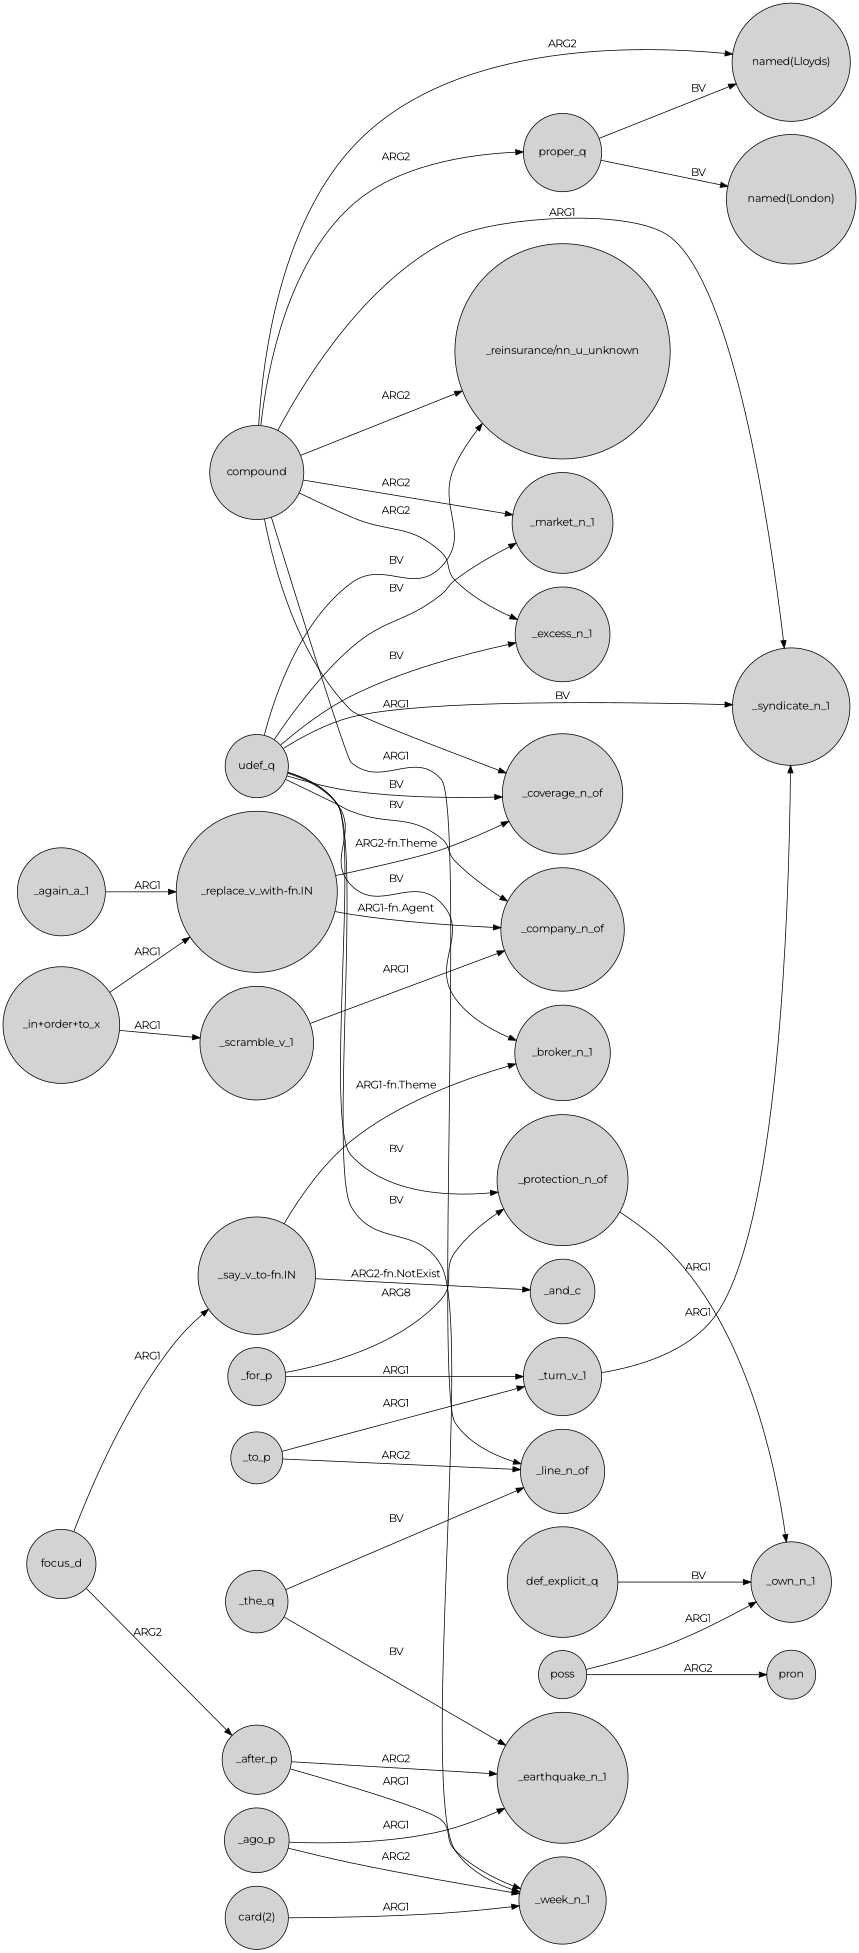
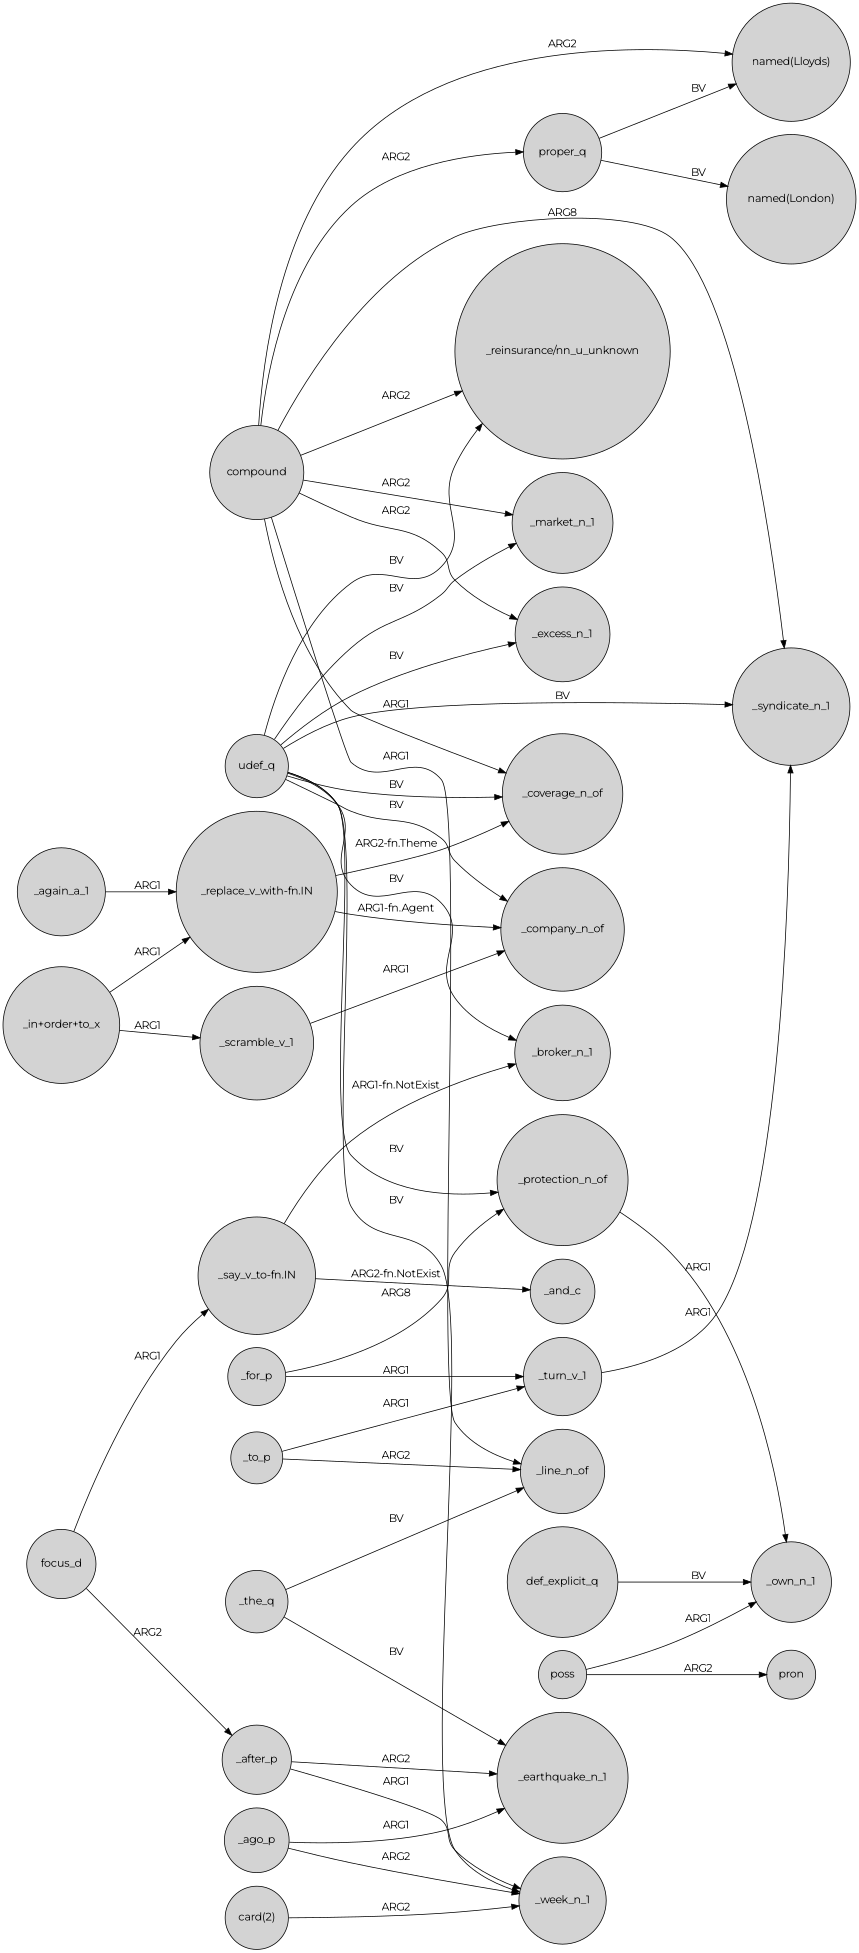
edge "compound" -> "_syndicate_n_1": label "ARG1" -> "ARG8"
edge "_say_v_to-fn.IN" -> "_broker_n_1": label "ARG1-fn.Theme" -> "ARG1-fn.NotExist"
edge "card(2)" -> "_week_n_1": label "ARG1" -> "ARG2"
